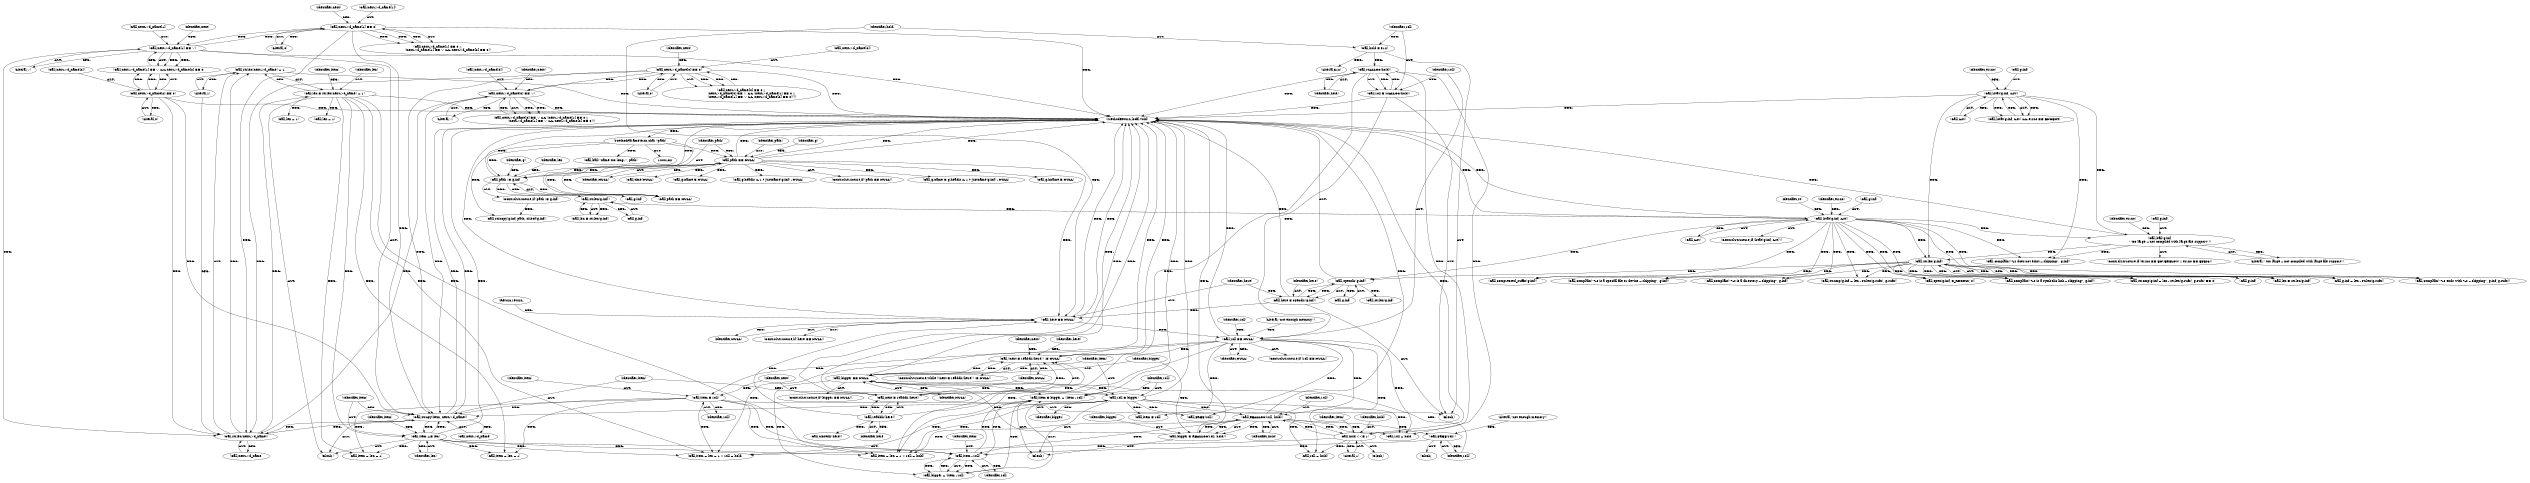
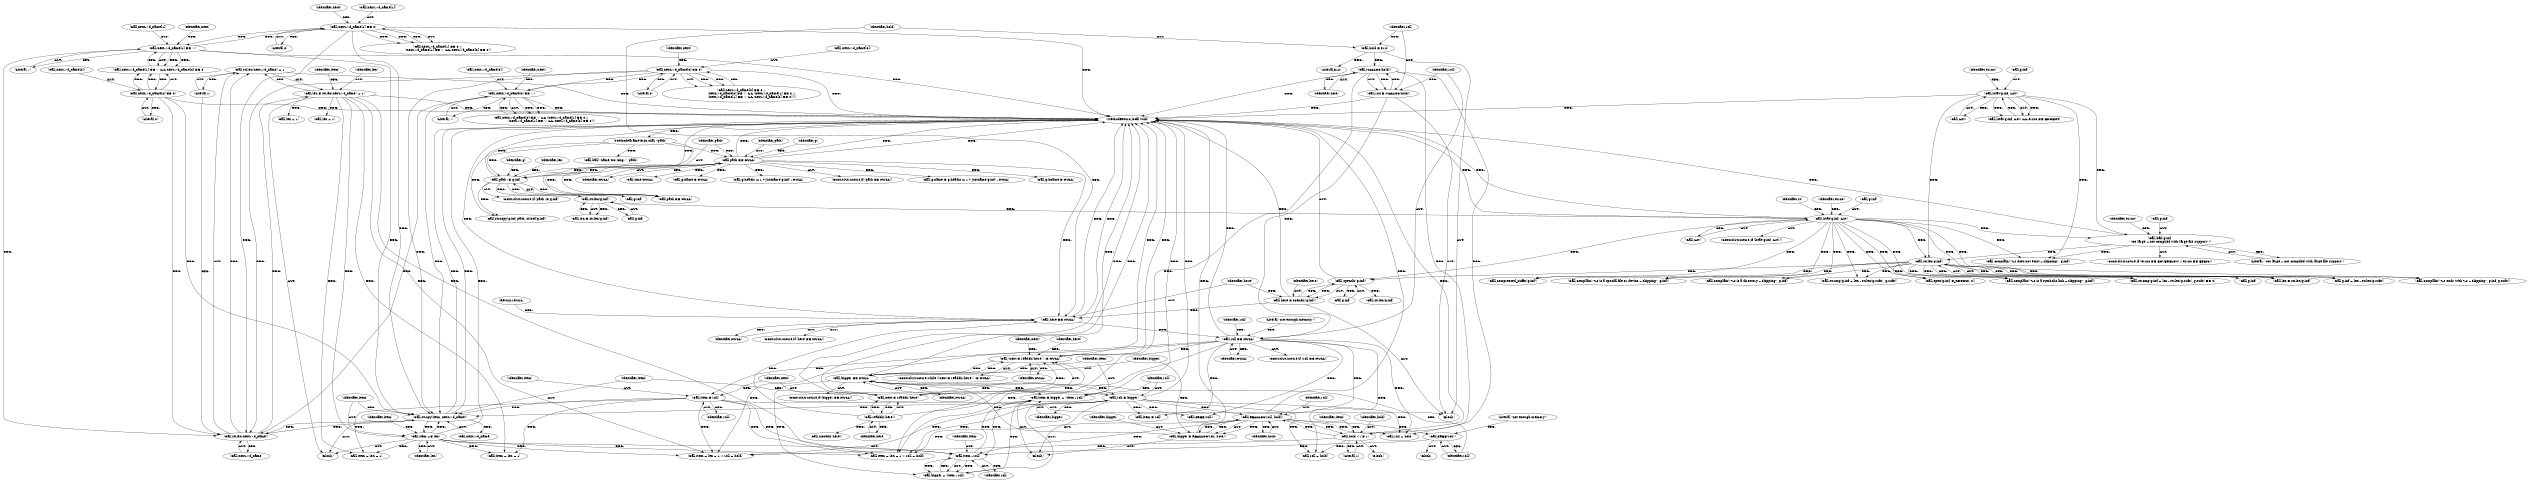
node "1000132": removed
edge "(ControlStructure,if (path != g.inf))" -> "(Call,strncpy(g.inf, path, sizeof(g.inf)))": now "(Call,path != g.inf)" -> "(Call,strncpy(g.inf, path, sizeof(g.inf)))"
edge "(Call,next->d_name[1] == '.')" -> "(Call,strcpy(item, next->d_name))": label "AST: " -> "DDG: "
